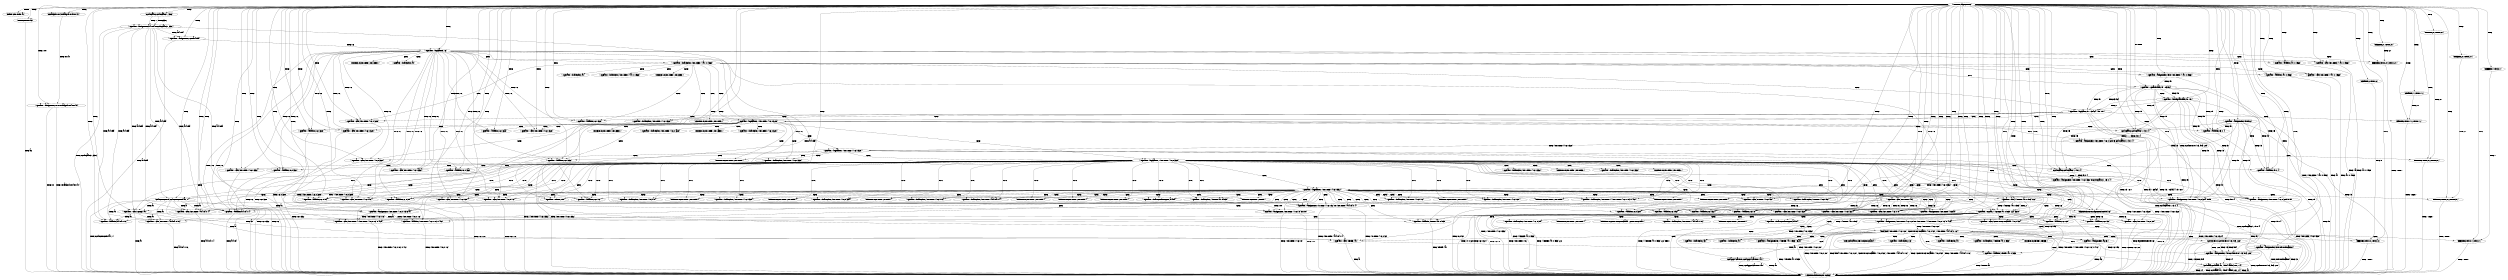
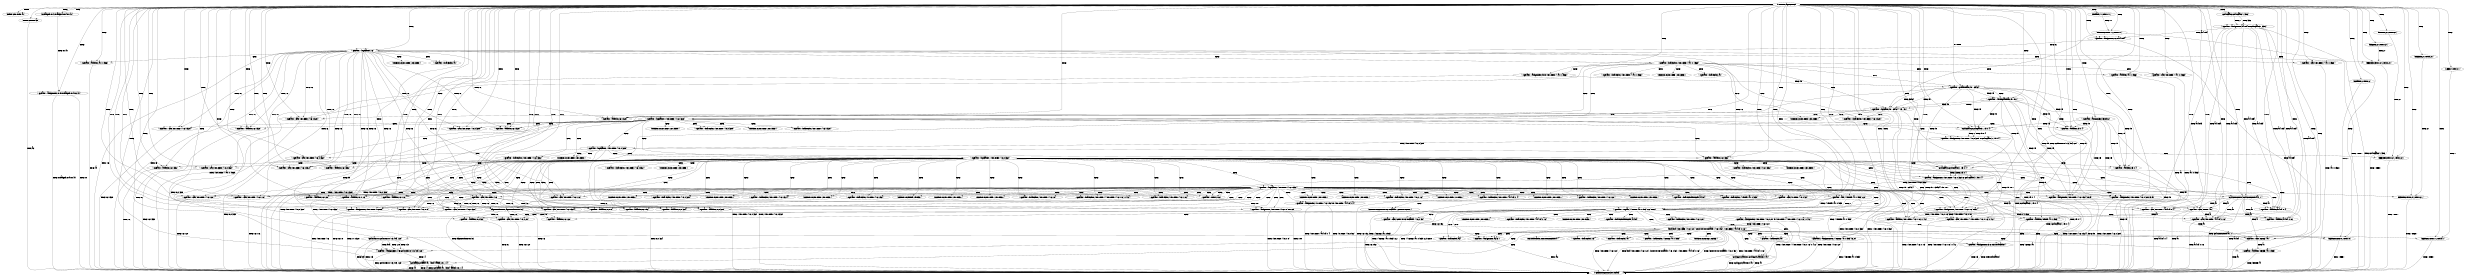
edge "(METHOD,tftp_connect)" -> "(<operator>.cast,(_DWORD *)(a1[18] + 16))": added, label "DDG:"
edge "(METHOD,tftp_connect)" -> "(<operator>.assignment,v8 = __readgsdword(0x14u))": label "DDG: 100" -> "DDG: "
node "(LITERAL,7,return 7;)": label "(LITERAL,7,return 7;)" -> "(WORD,7,return 7;)"
edge "(<operator>.logicalOr,v5 > 65464 || v5 <= 7)" -> "(RETURN,return 71;,return 71;)": reversed
edge "(<operator>.equals,(*((_BYTE *)a1 + 583) & 2) == 0)" -> "(UNKNOWN,const struct sockaddr *,const struct set *)": now "(<operator>.cast,(_WORD *)(v6 + 52))" -> "(UNKNOWN,const struct sockaddr *,const struct set *)"
edge "(<operator>.equals,(*((_BYTE *)a1 + 583) & 2) == 0)" -> "(<operator>.cast,(_DWORD *)(a1[18] + 16))": label "CDG: " -> "DDG: v7 + 320"
node "(RETURN,return 0;,return 0;)": label "(RETURN,return 0;,return 0;)" -> "(RETURN,const 0;,return 0;)"
